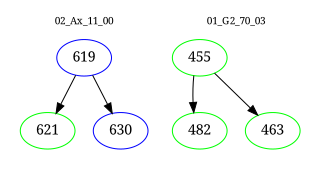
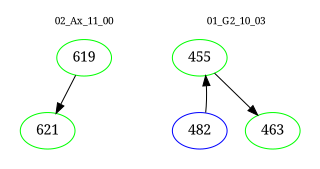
cluster "01_G2_70_03": label "01_G2_70_03" -> "01_G2_10_03"
node "619": color blue -> green
edge "455" -> "482": reversed
node "630": removed
node "482": color green -> blue
